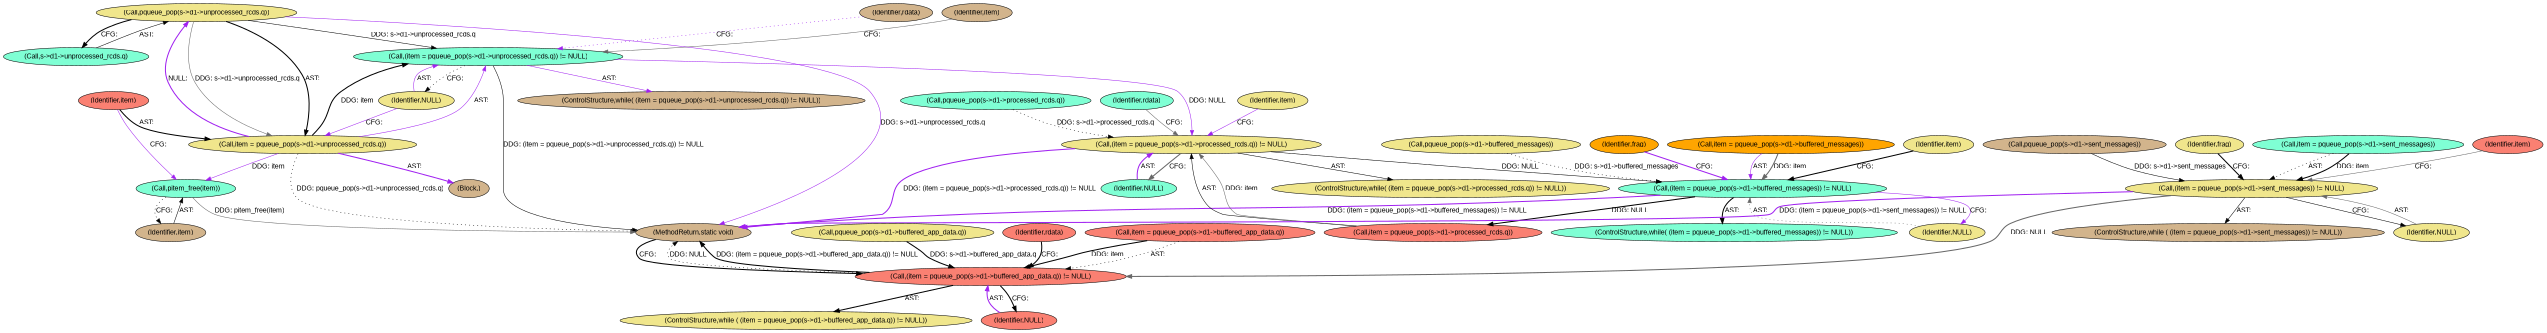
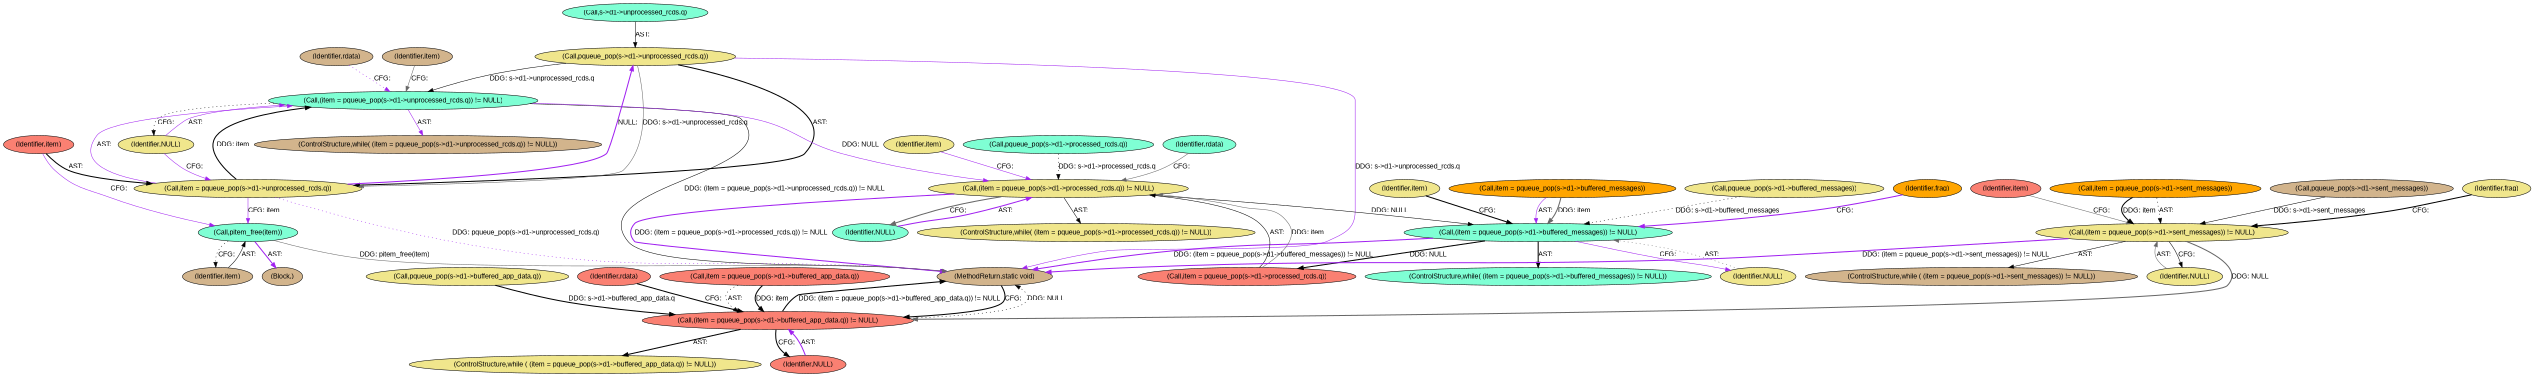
edge "(Call,pqueue_pop(s->d1->unprocessed_rcds.q))" -> "(Call,s->d1->unprocessed_rcds.q)": removed, label "CFG:"
node "(Call,item = pqueue_pop(s->d1->sent_messages))": fillcolor aquamarine -> orange
edge "(Call,item = pqueue_pop(s->d1->unprocessed_rcds.q))" -> "(Call,pitem_free(item))": label "DDG: item" -> "CFG: item"
edge "(Call,item = pqueue_pop(s->d1->unprocessed_rcds.q))" -> "(Block,)": now "(Call,pitem_free(item))" -> "(Block,)"
edge "(Call,item = pqueue_pop(s->d1->unprocessed_rcds.q))" -> "(MethodReturn,static void)": color black -> purple
